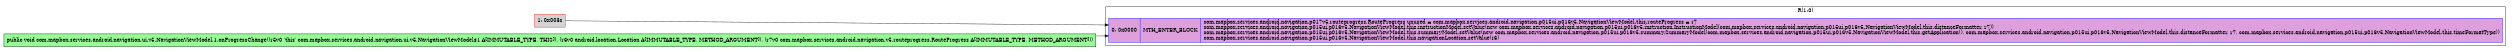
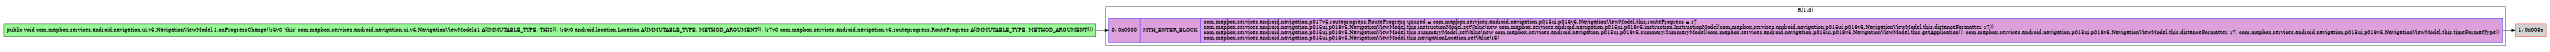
edge "1: 0x003c" -> "0: 0x0000": reversed
